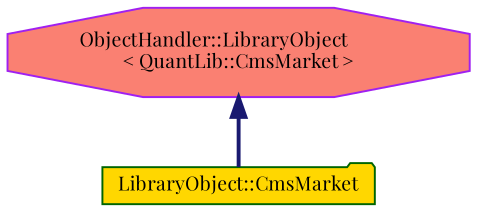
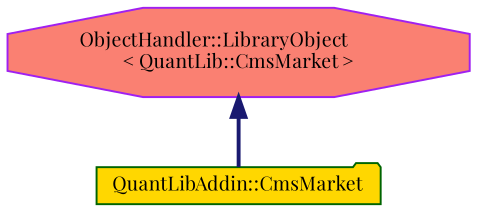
node "LibraryObject::CmsMarket": label "LibraryObject::CmsMarket" -> "QuantLibAddin::CmsMarket"
